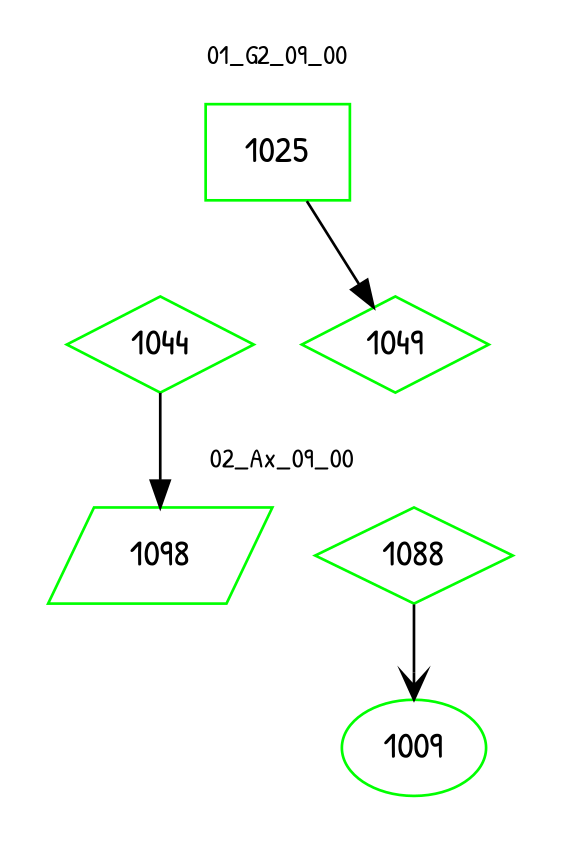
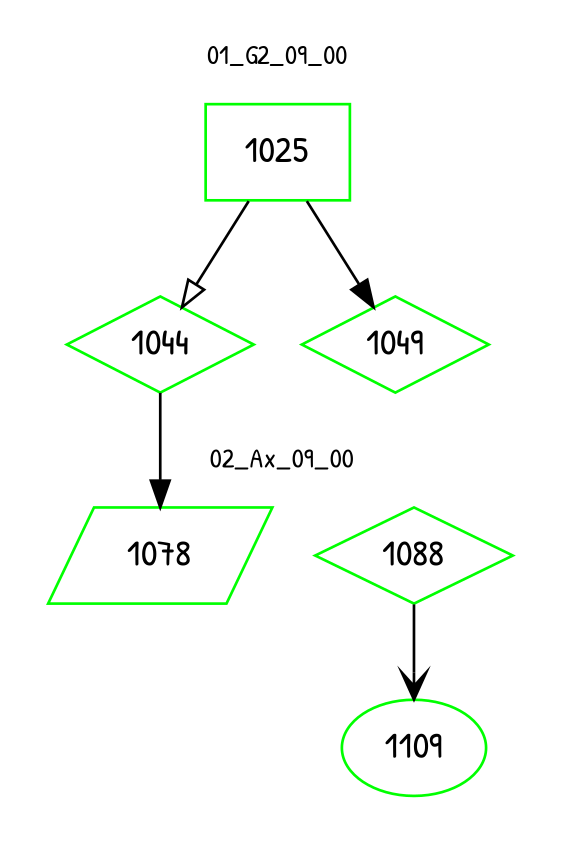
edge "1025" -> "1044": added
node "1098": label "1098" -> "1078"
node "1009": label "1009" -> "1109"
